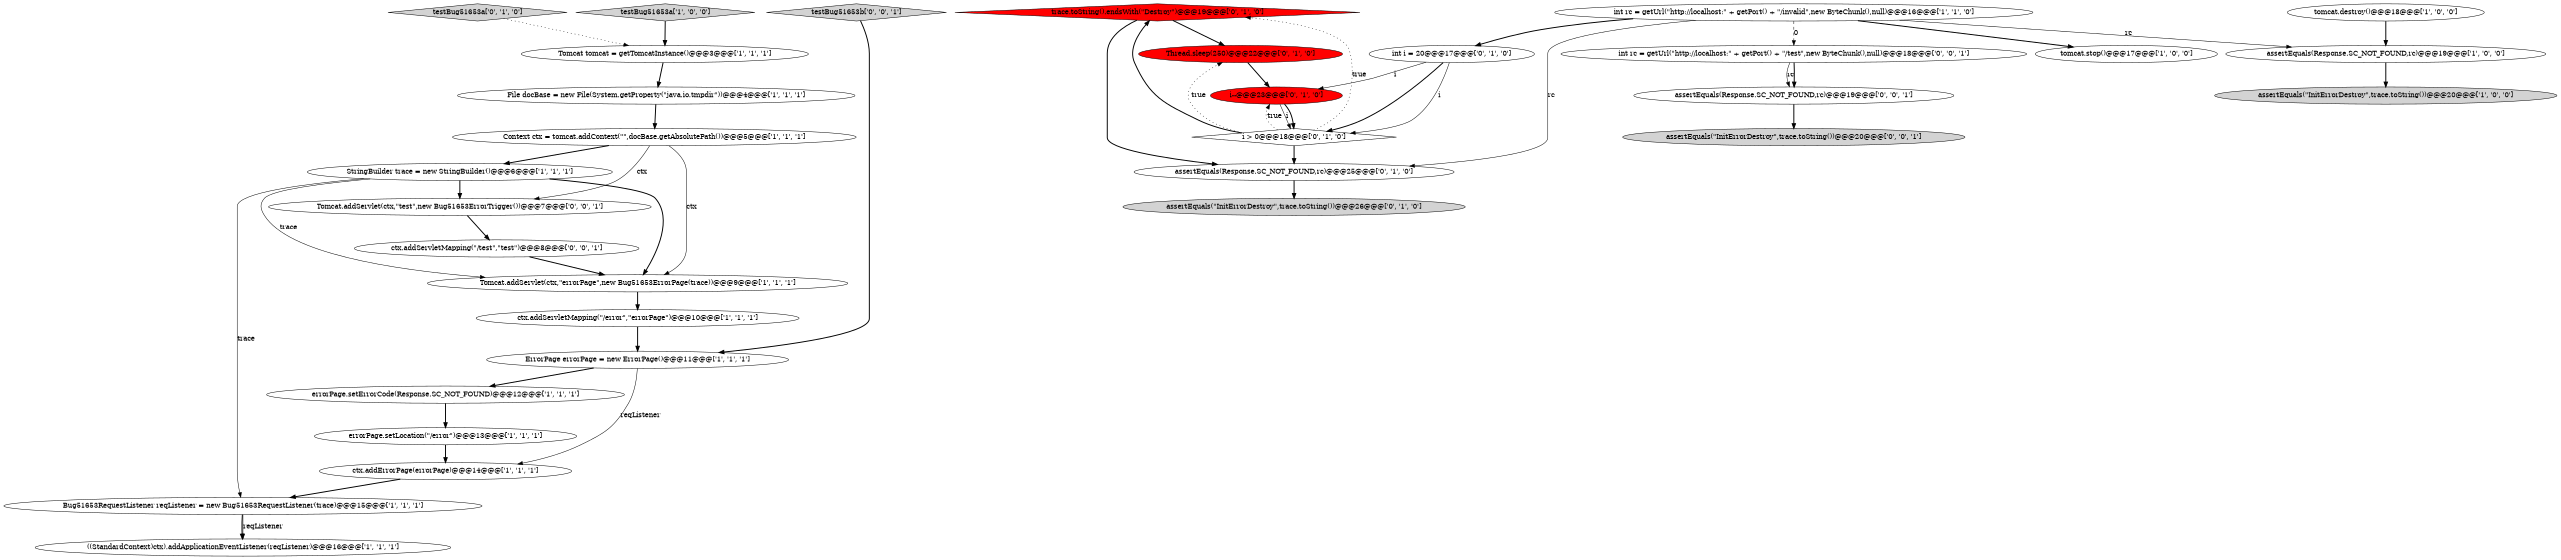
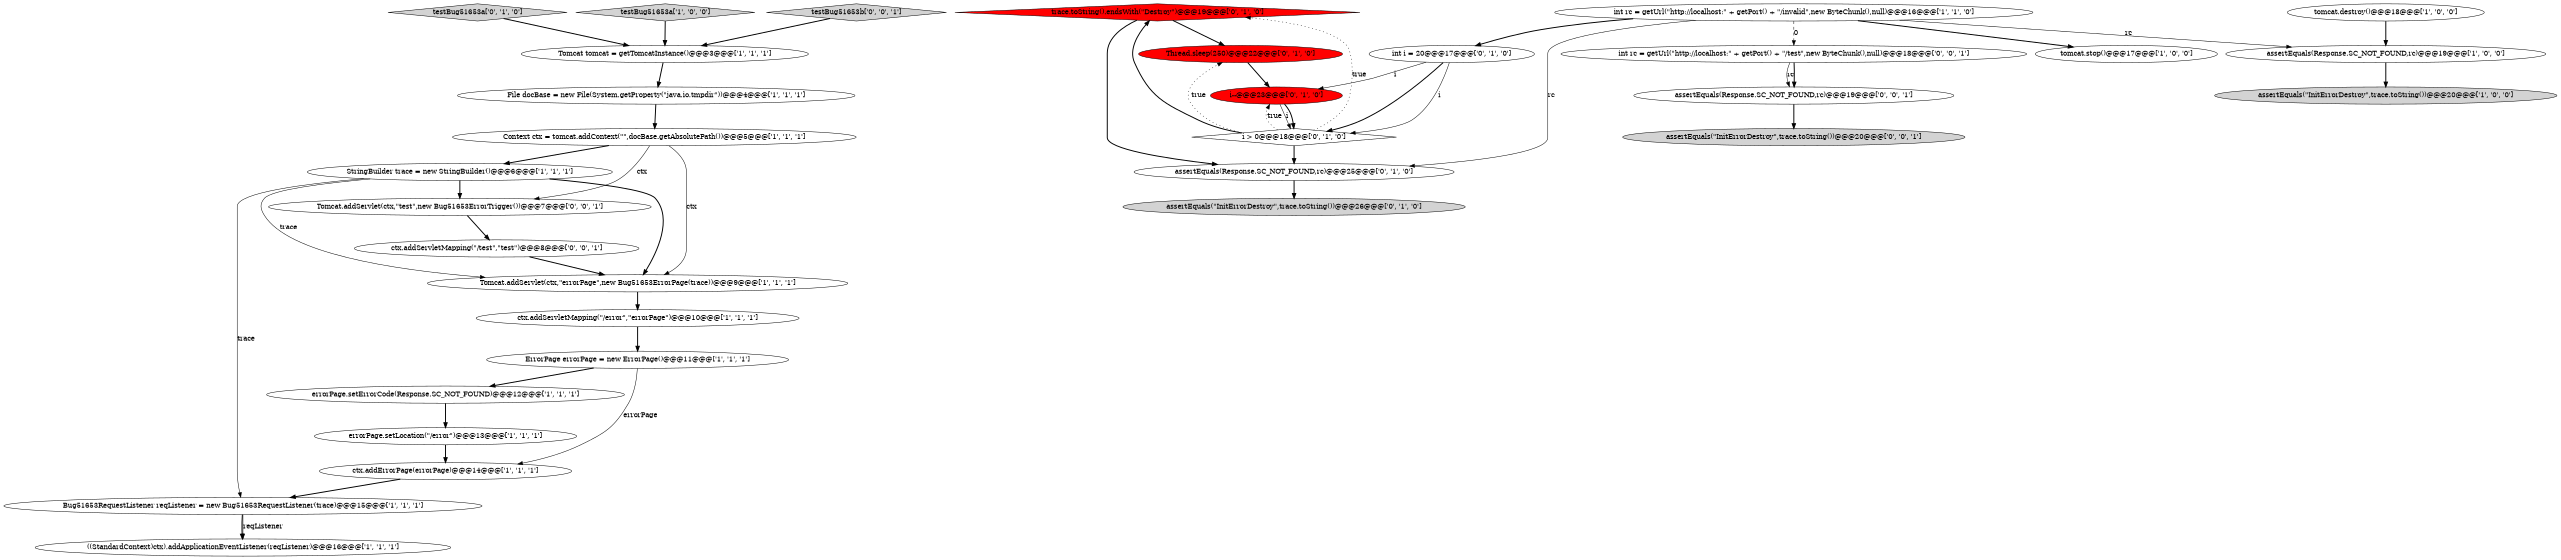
edge "testBug51653a['0', '1', '0']" -> "Tomcat tomcat = getTomcatInstance()@@@3@@@['1', '1', '1']": style dotted -> bold
edge "testBug51653b['0', '0', '1']" -> "ErrorPage errorPage = new ErrorPage()@@@11@@@['1', '1', '1']": now "testBug51653b['0', '0', '1']" -> "Tomcat tomcat = getTomcatInstance()@@@3@@@['1', '1', '1']"
edge "ErrorPage errorPage = new ErrorPage()@@@11@@@['1', '1', '1']" -> "ctx.addErrorPage(errorPage)@@@14@@@['1', '1', '1']": label "reqListener" -> "errorPage"
